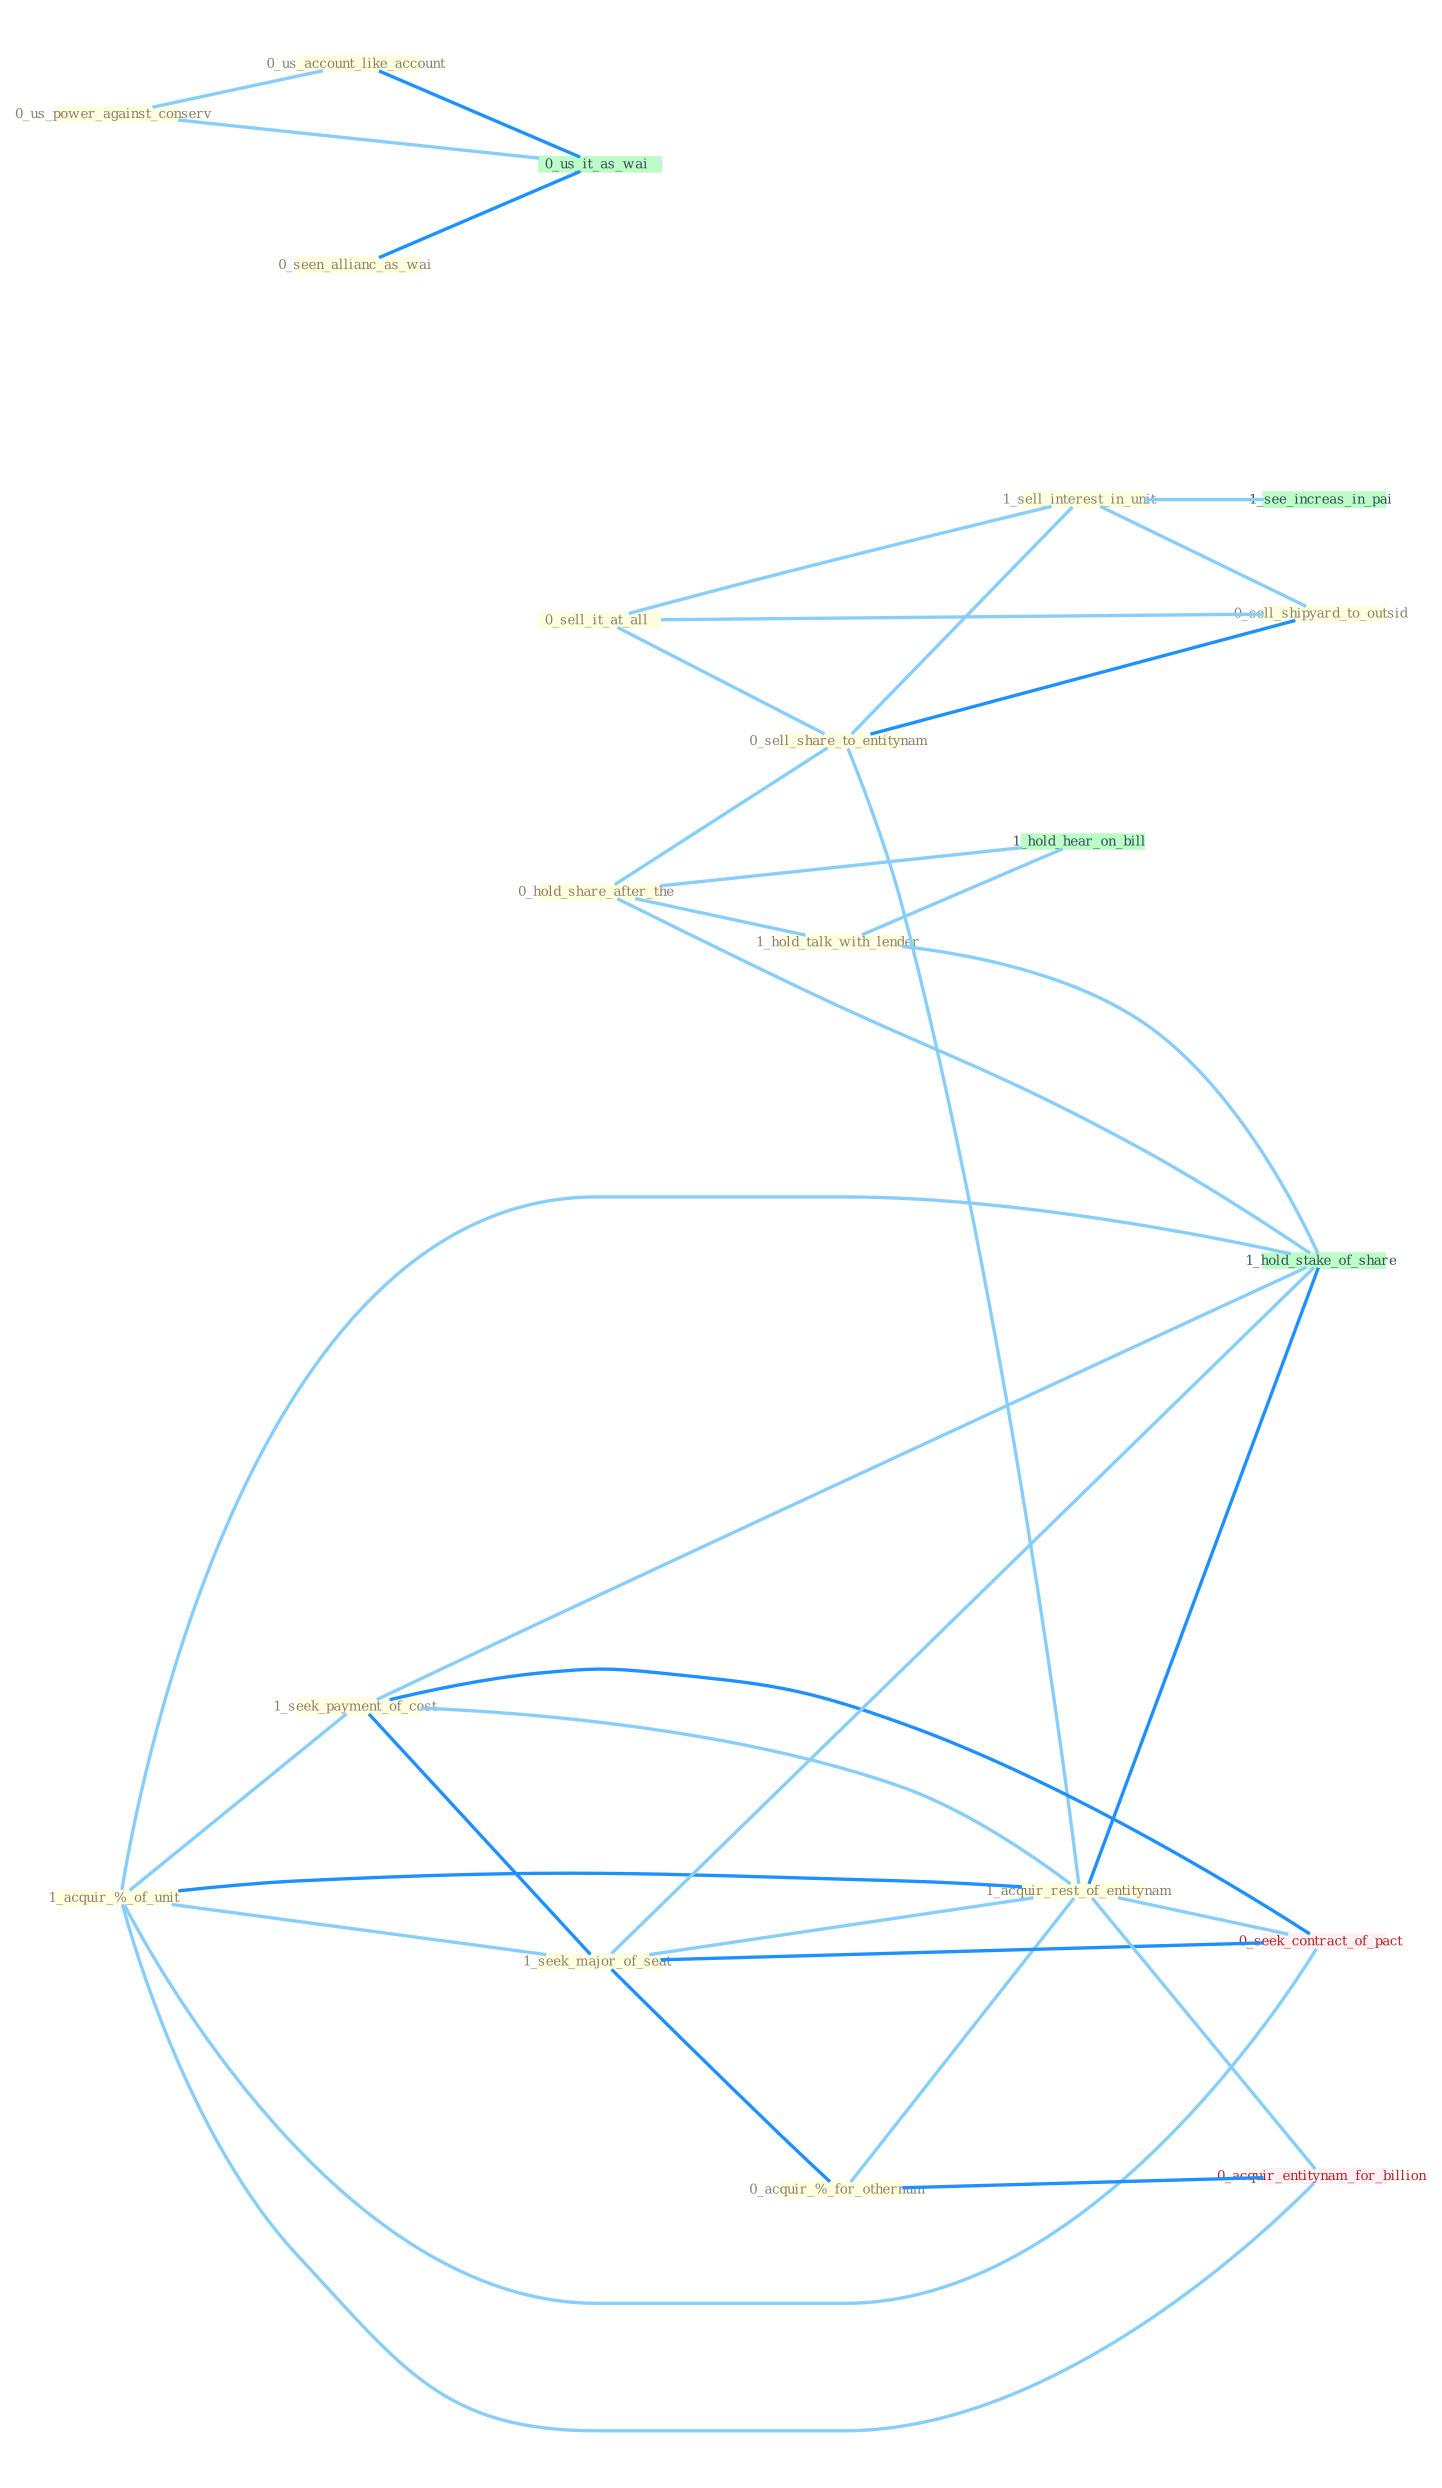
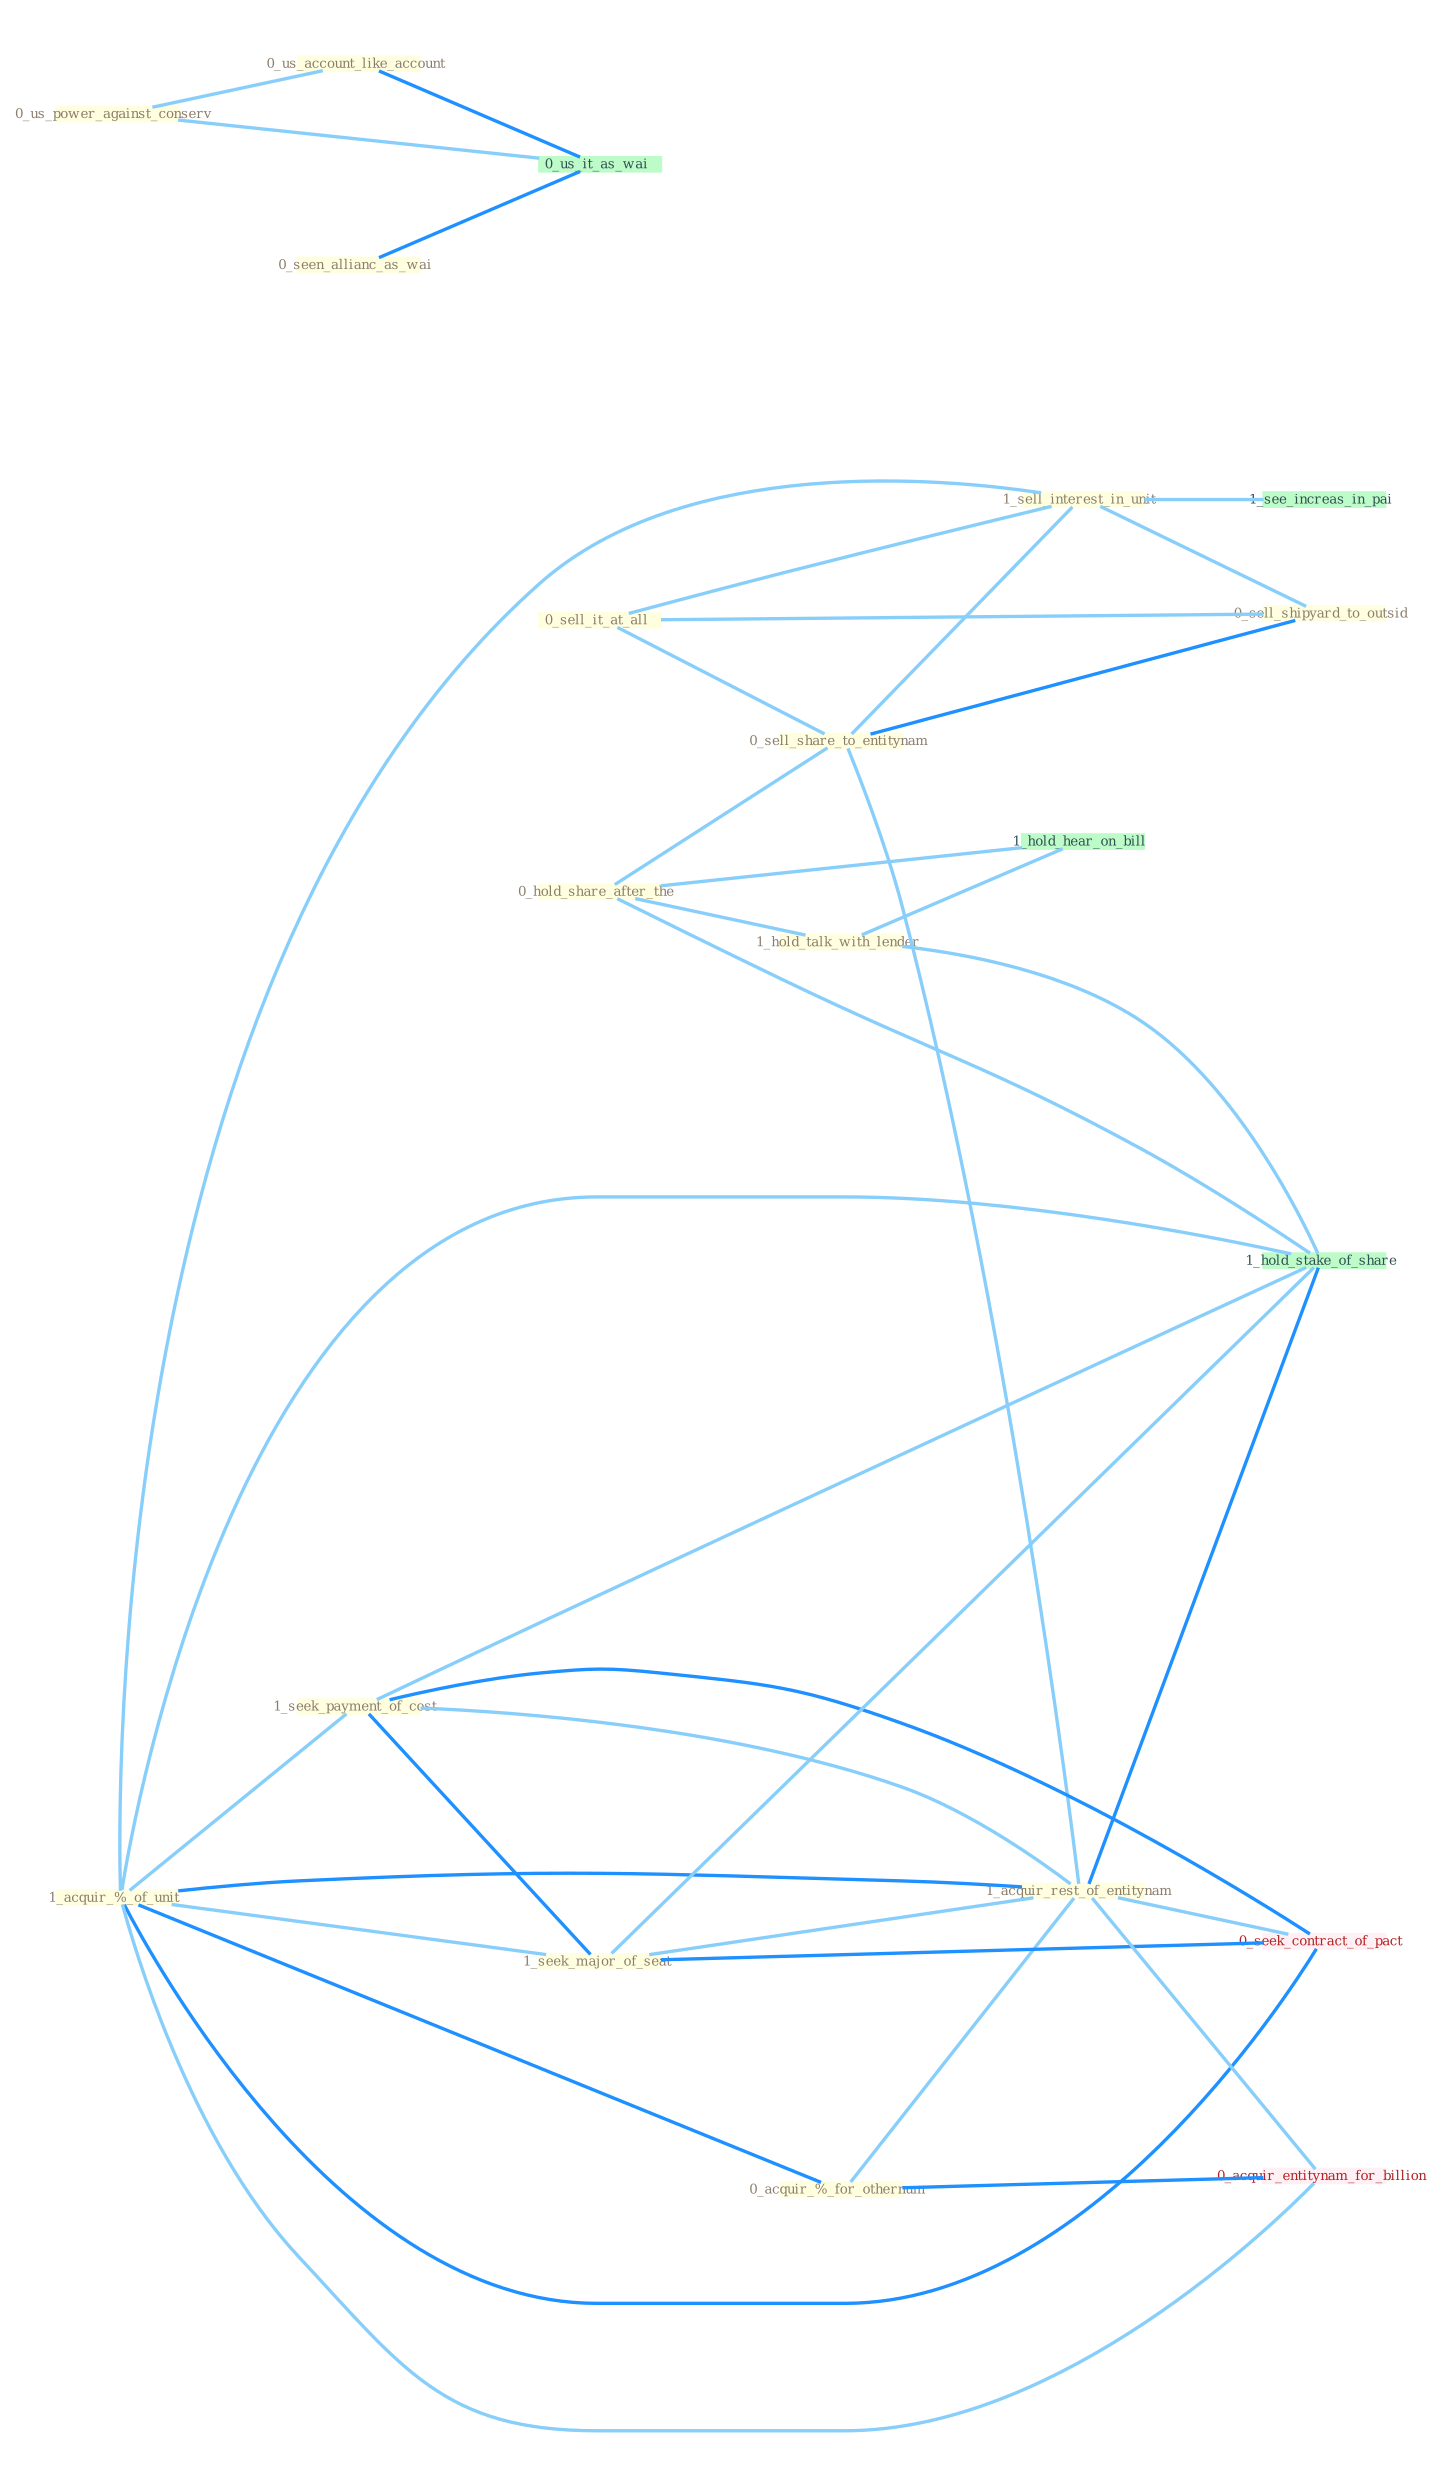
edge "1_sell_interest_in_unit" -- "1_acquir_%_of_unit": added
edge "1_seek_major_of_seat" -- "0_acquir_%_for_othernum": now "1_acquir_%_of_unit" -- "0_acquir_%_for_othernum"
edge "1_acquir_%_of_unit" -- "0_seek_contract_of_pact": color #87cefa -> #1e90ff
